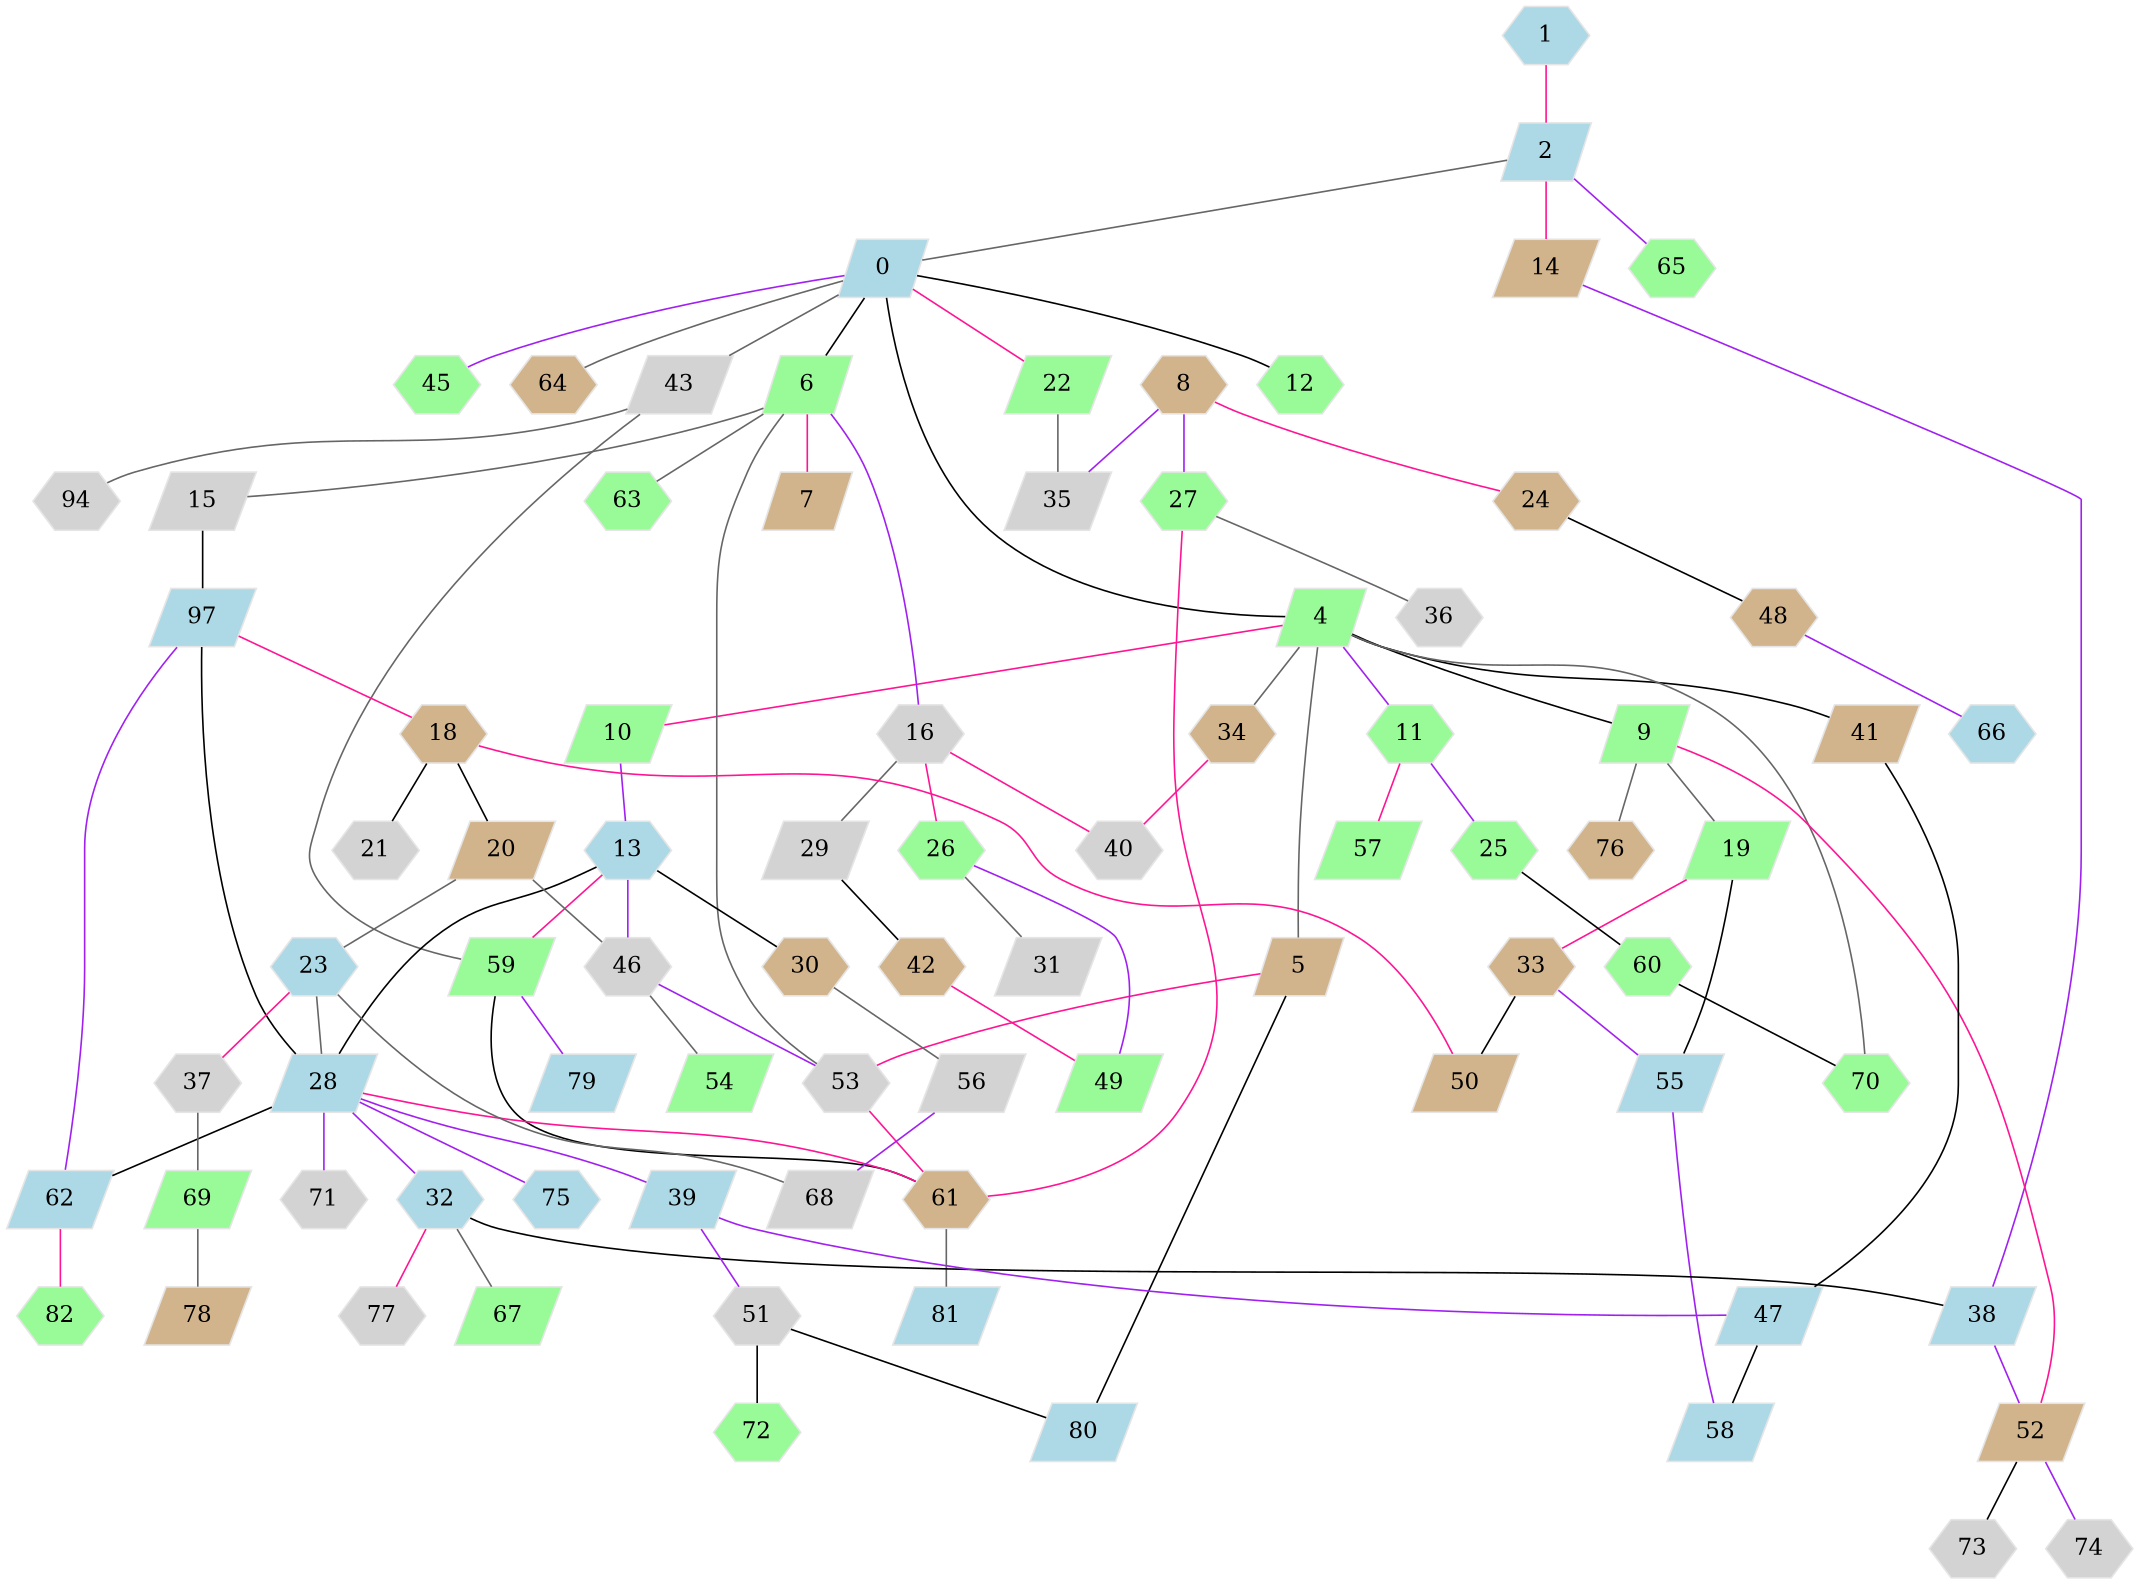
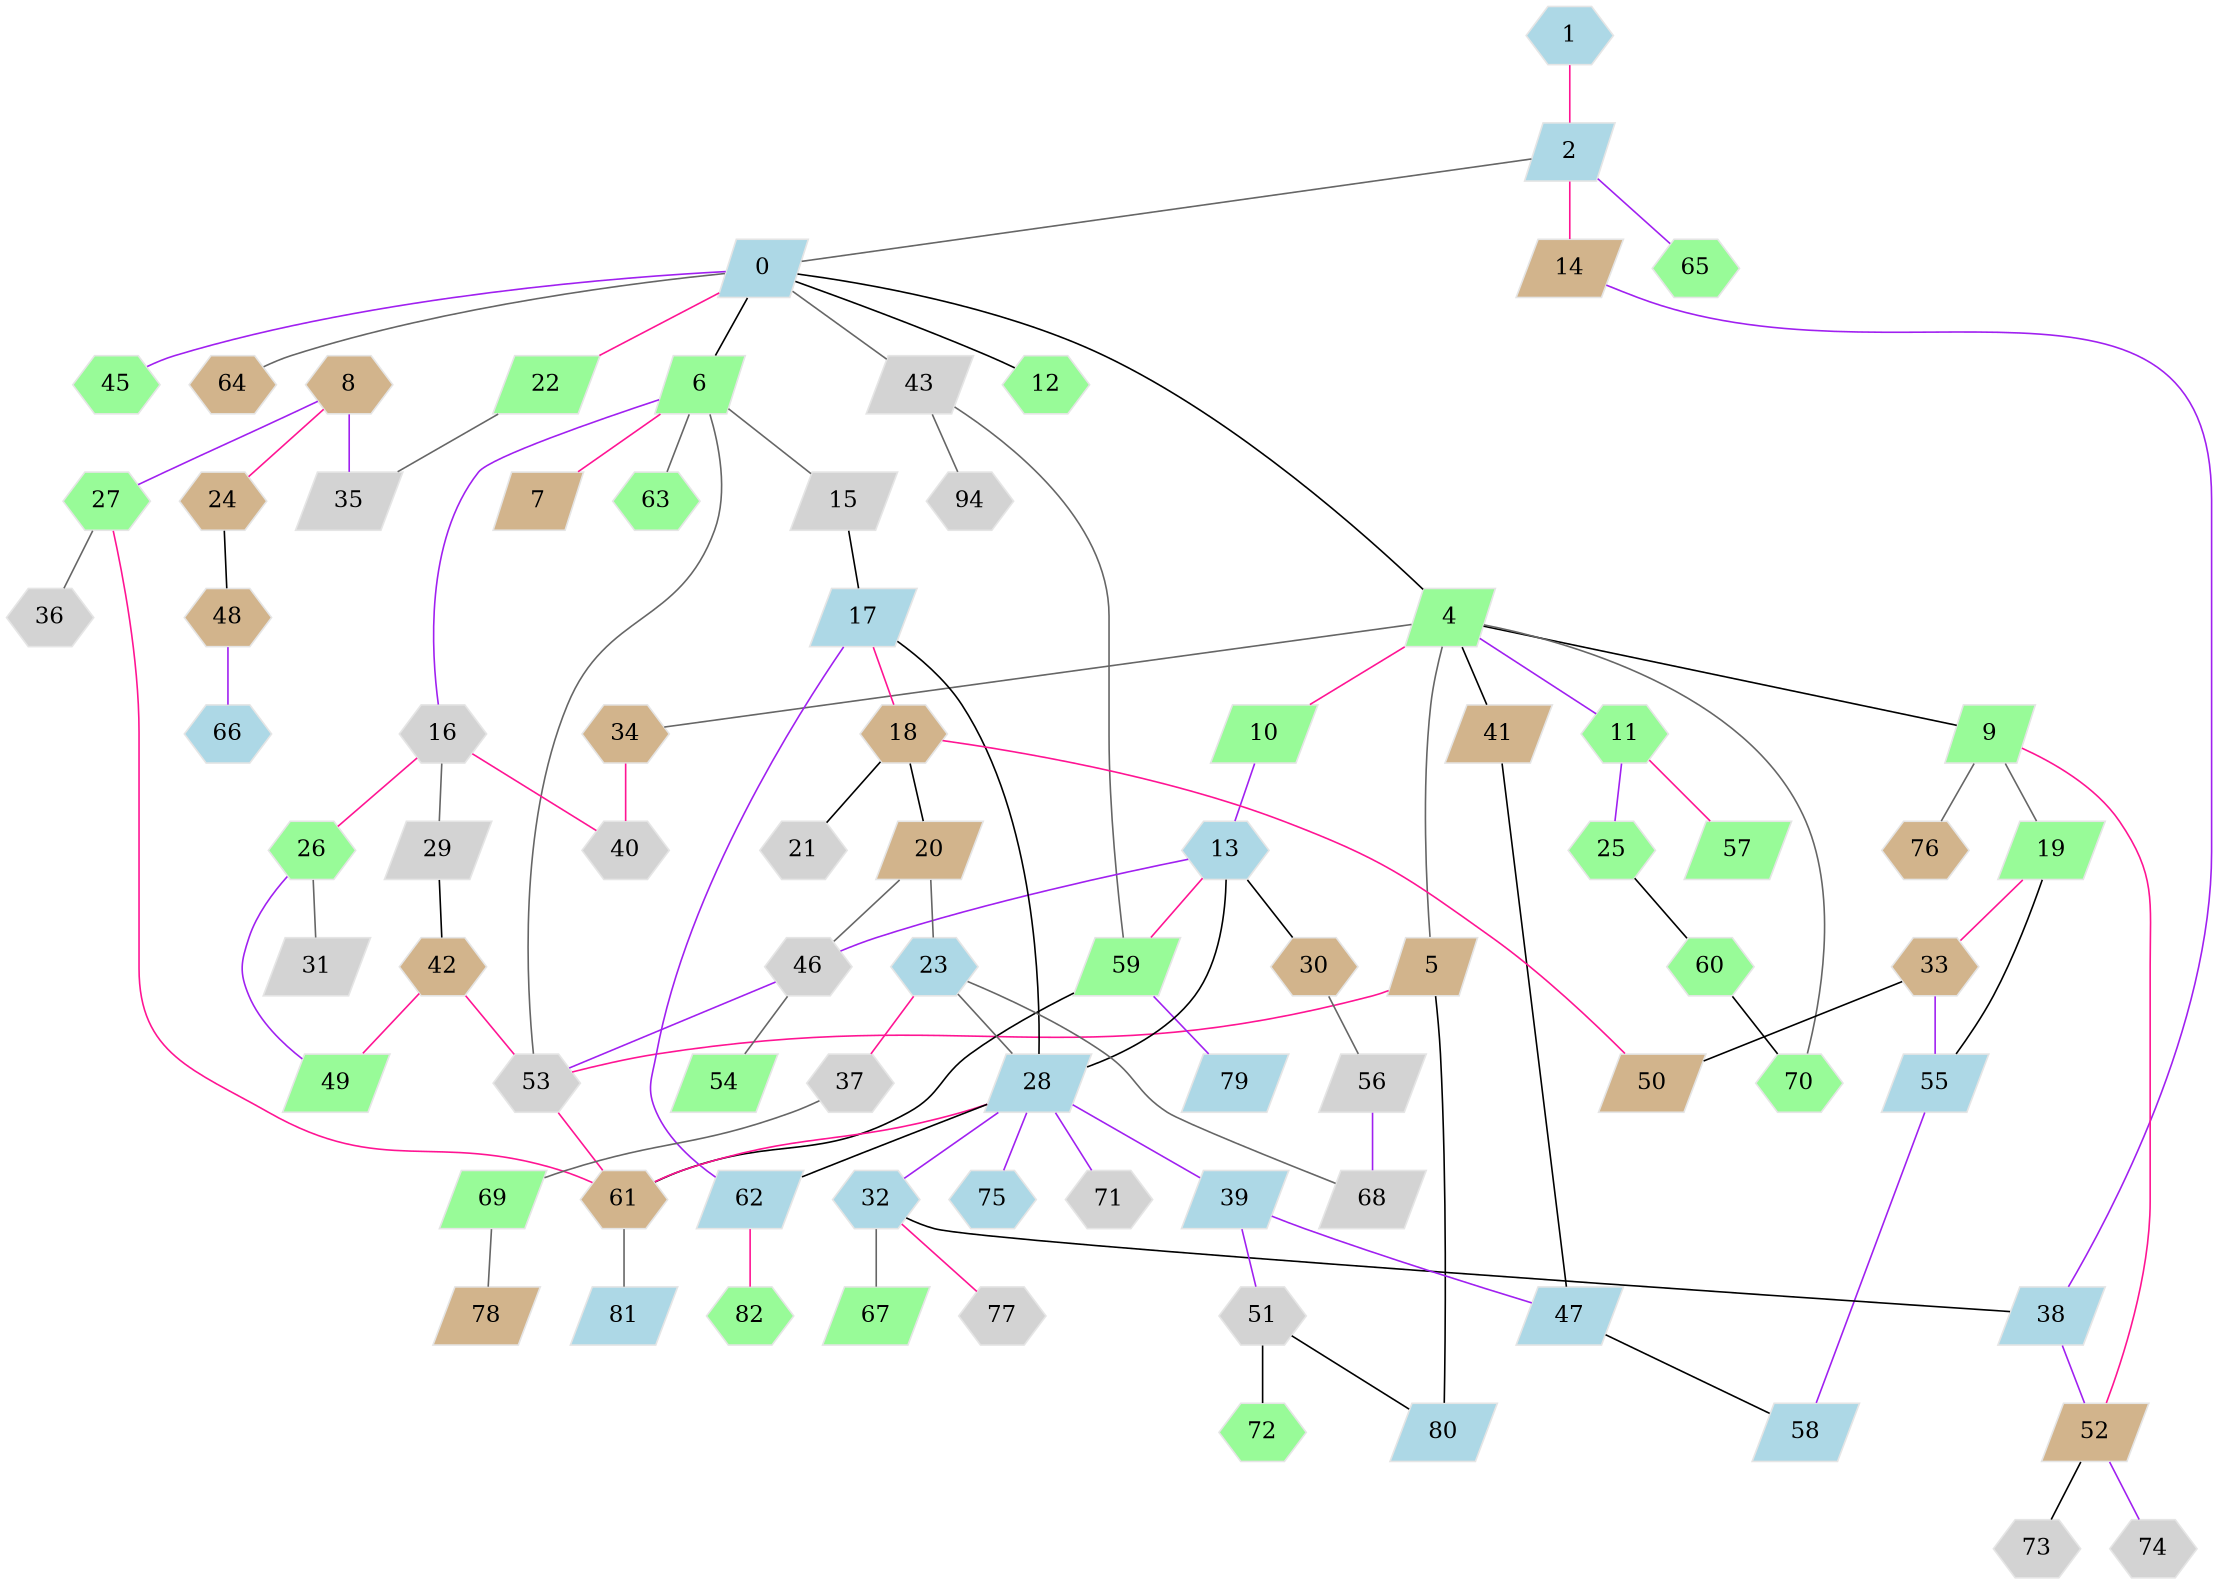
node "97": label "97" -> "17"
edge "42" -- "53": added
